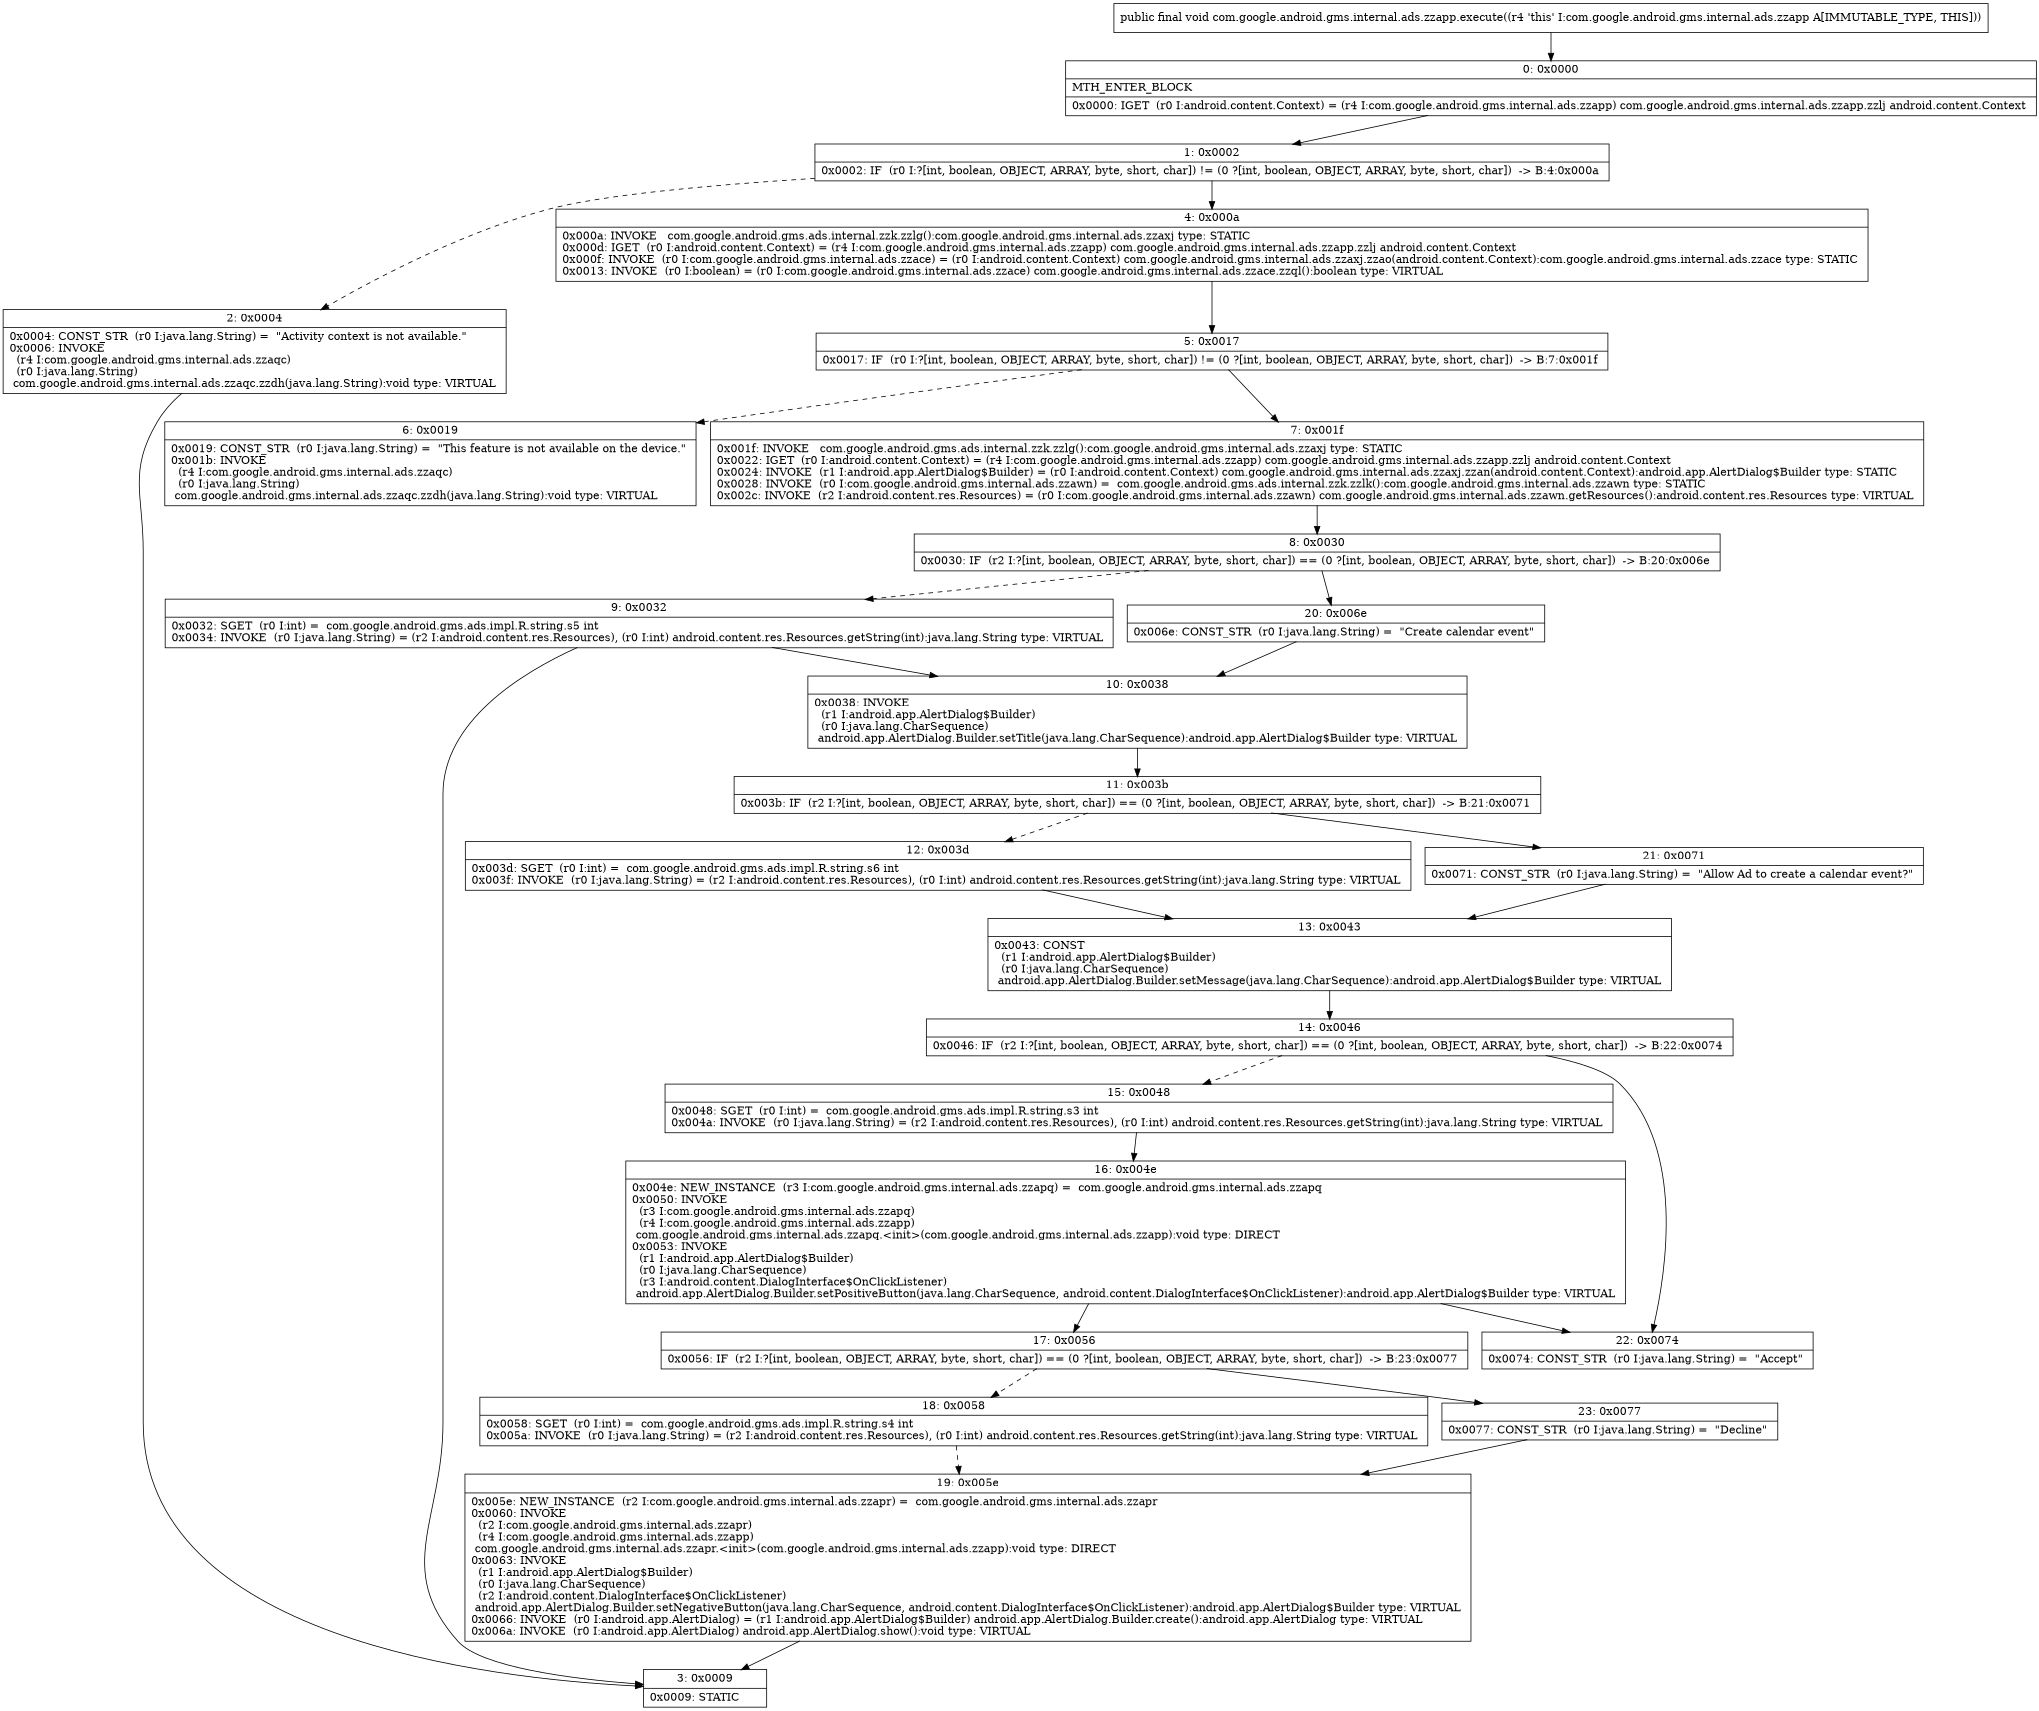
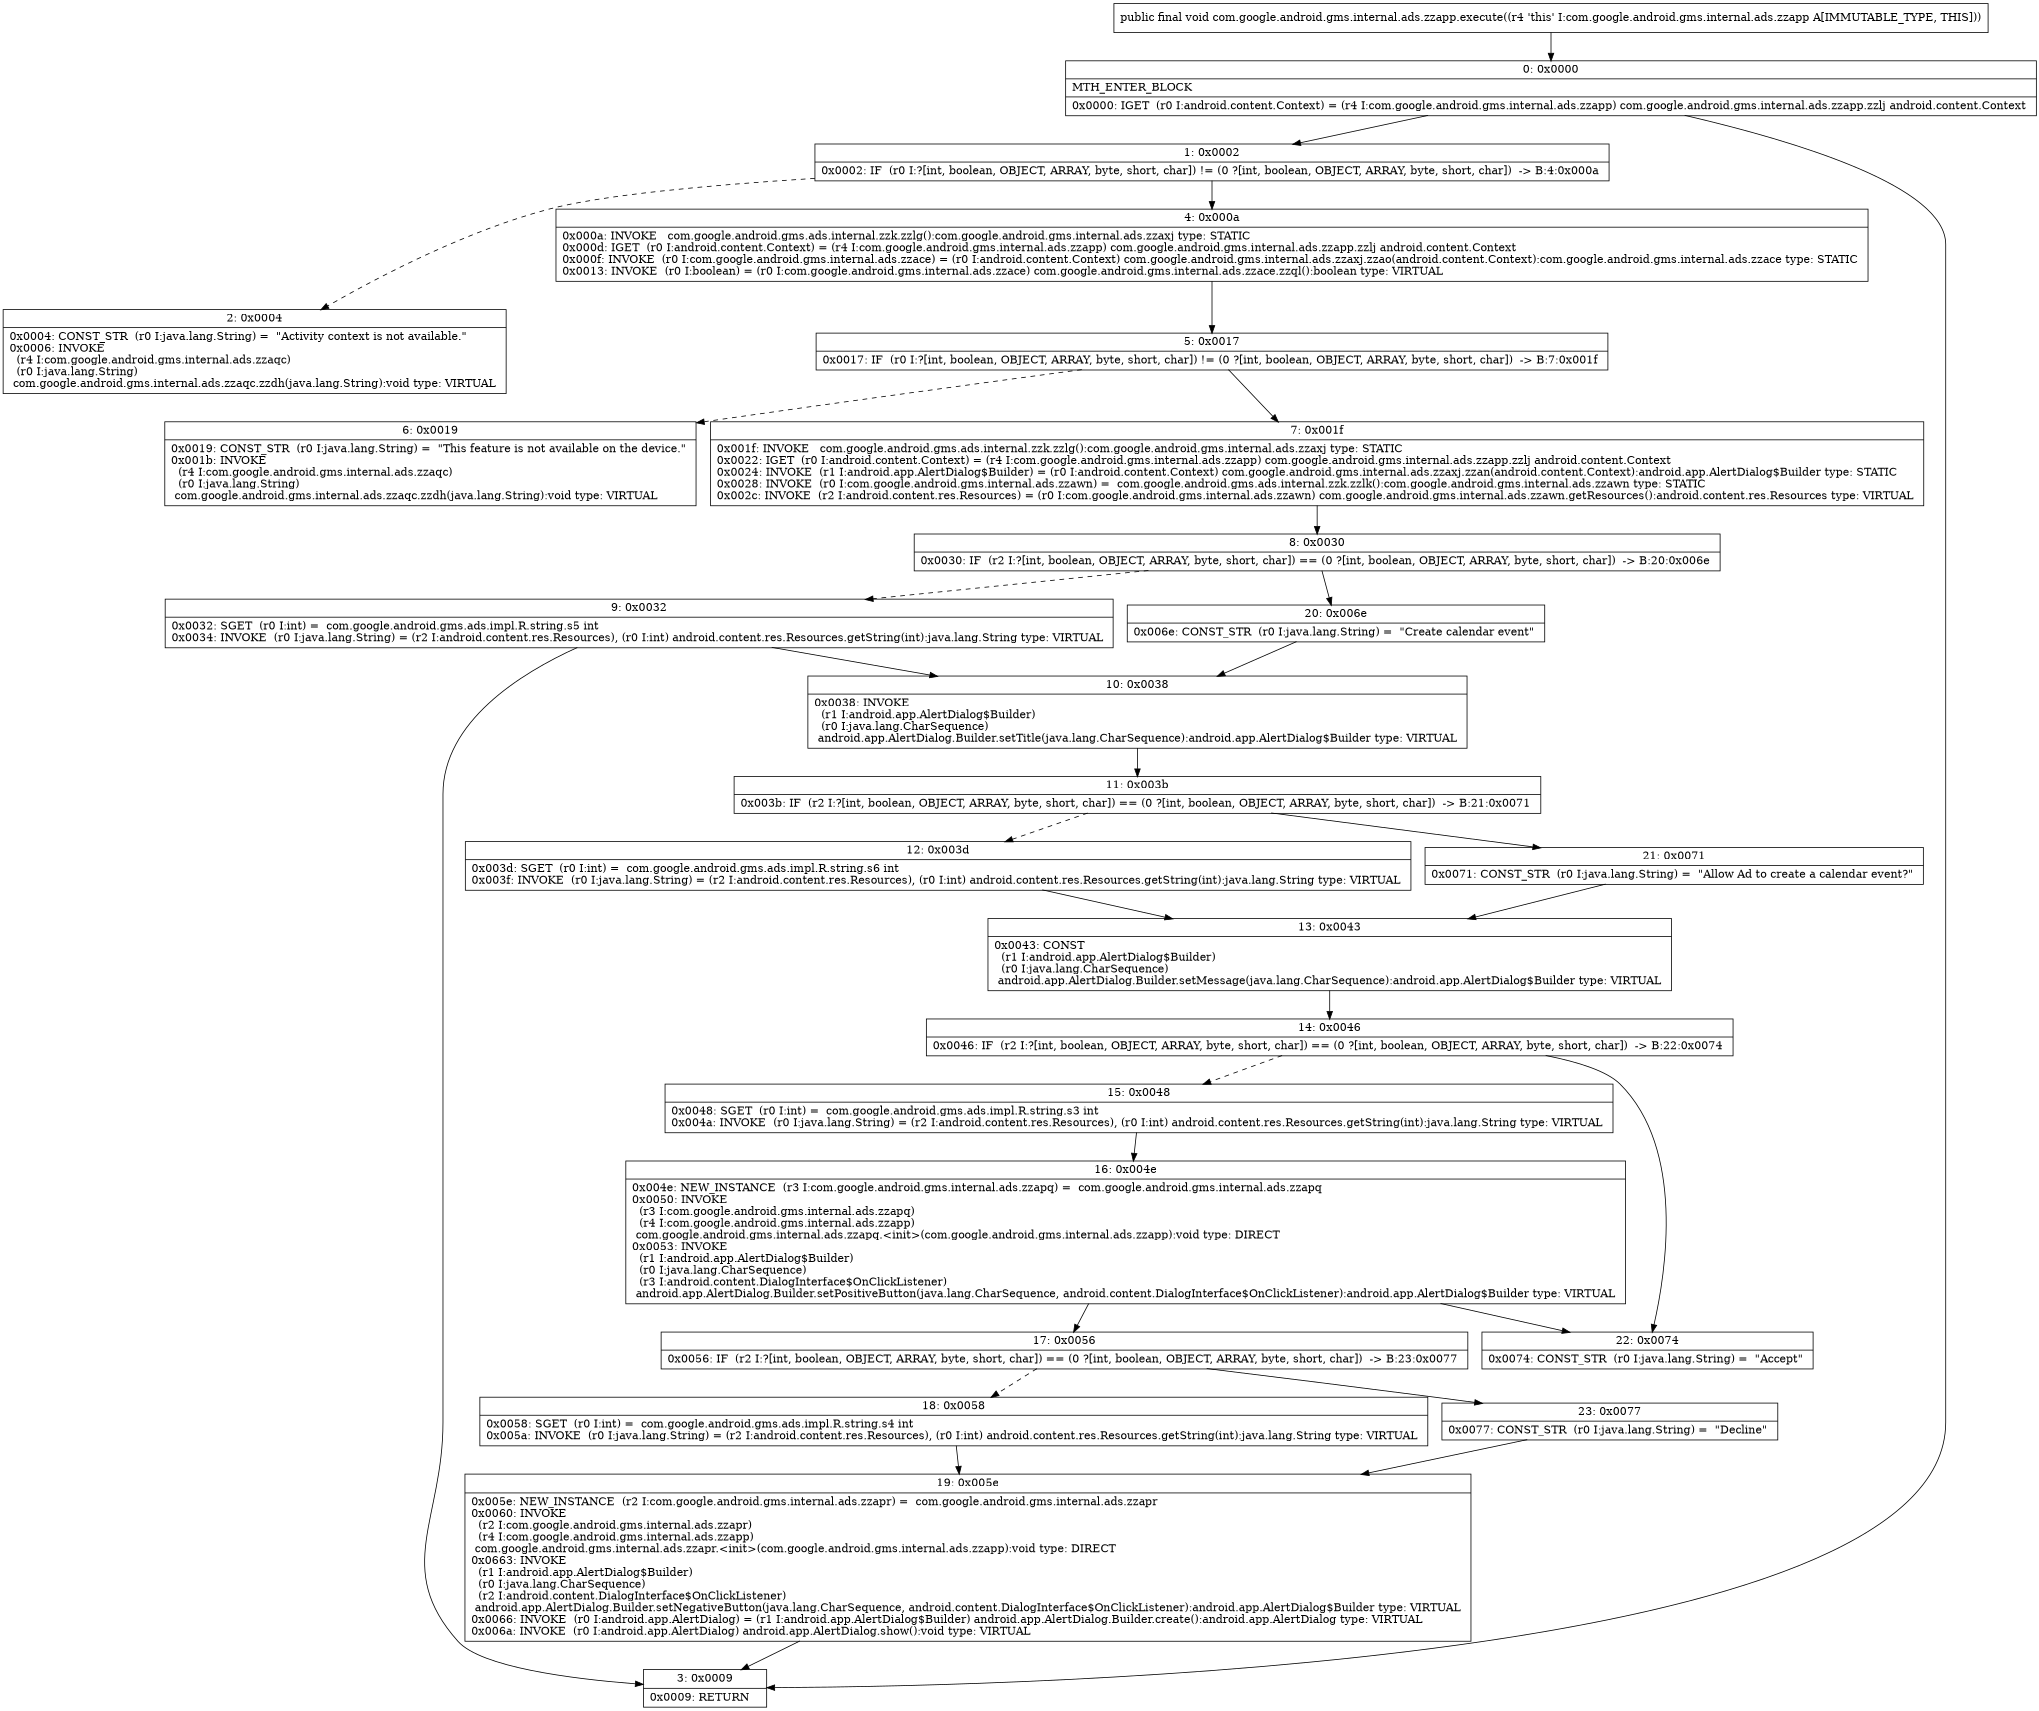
edge "2: 0x0004" -> "3: 0x0009": now "0: 0x0000" -> "3: 0x0009"
edge "18: 0x0058" -> "19: 0x005e": style dashed -> solid
node "19: 0x005e": text "0x0063: INVOKE" -> "0x0663: INVOKE"
node "3: 0x0009": text "0x0009: STATIC" -> "0x0009: RETURN"
